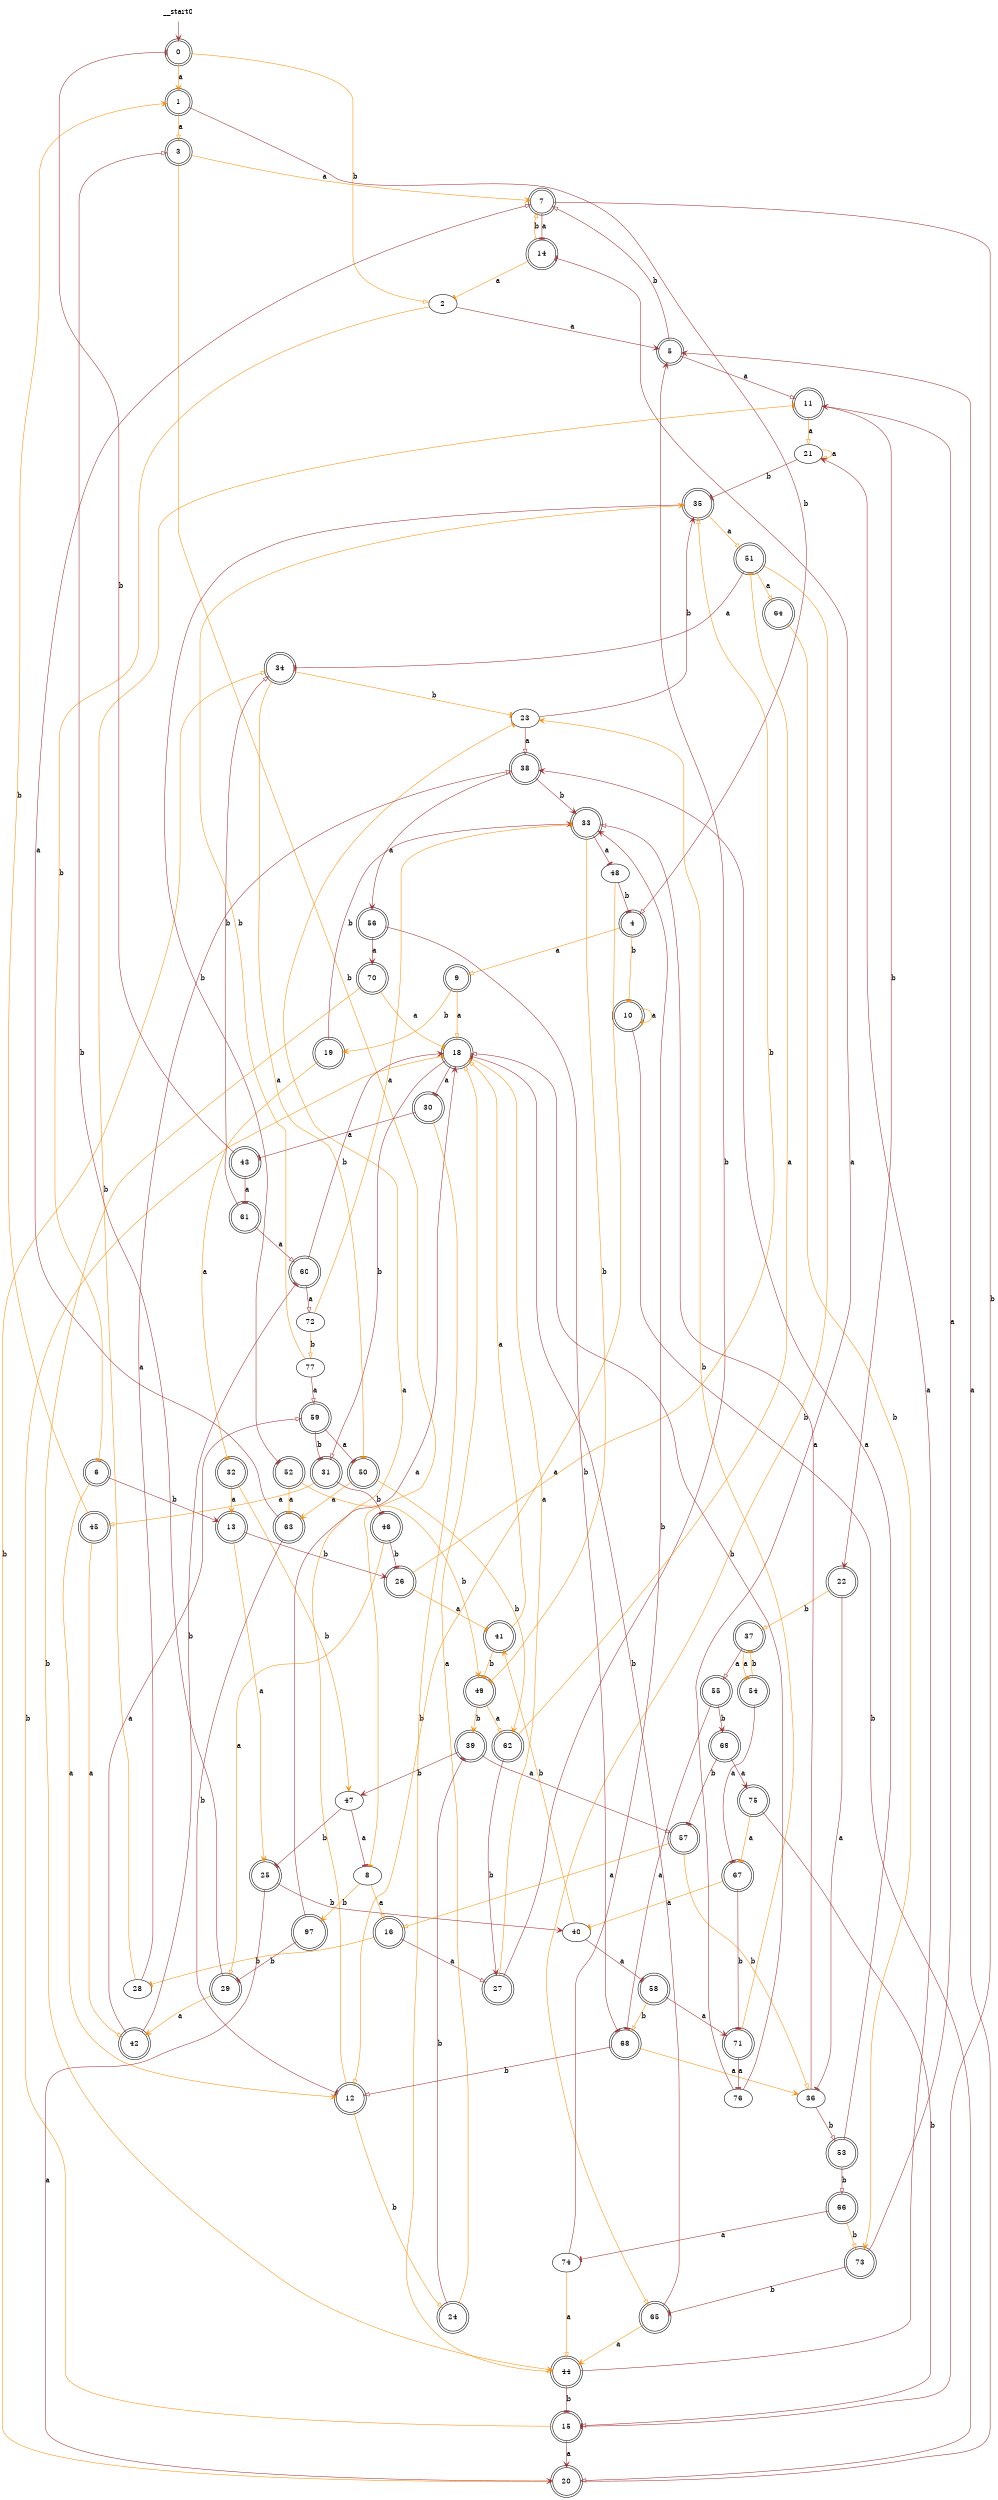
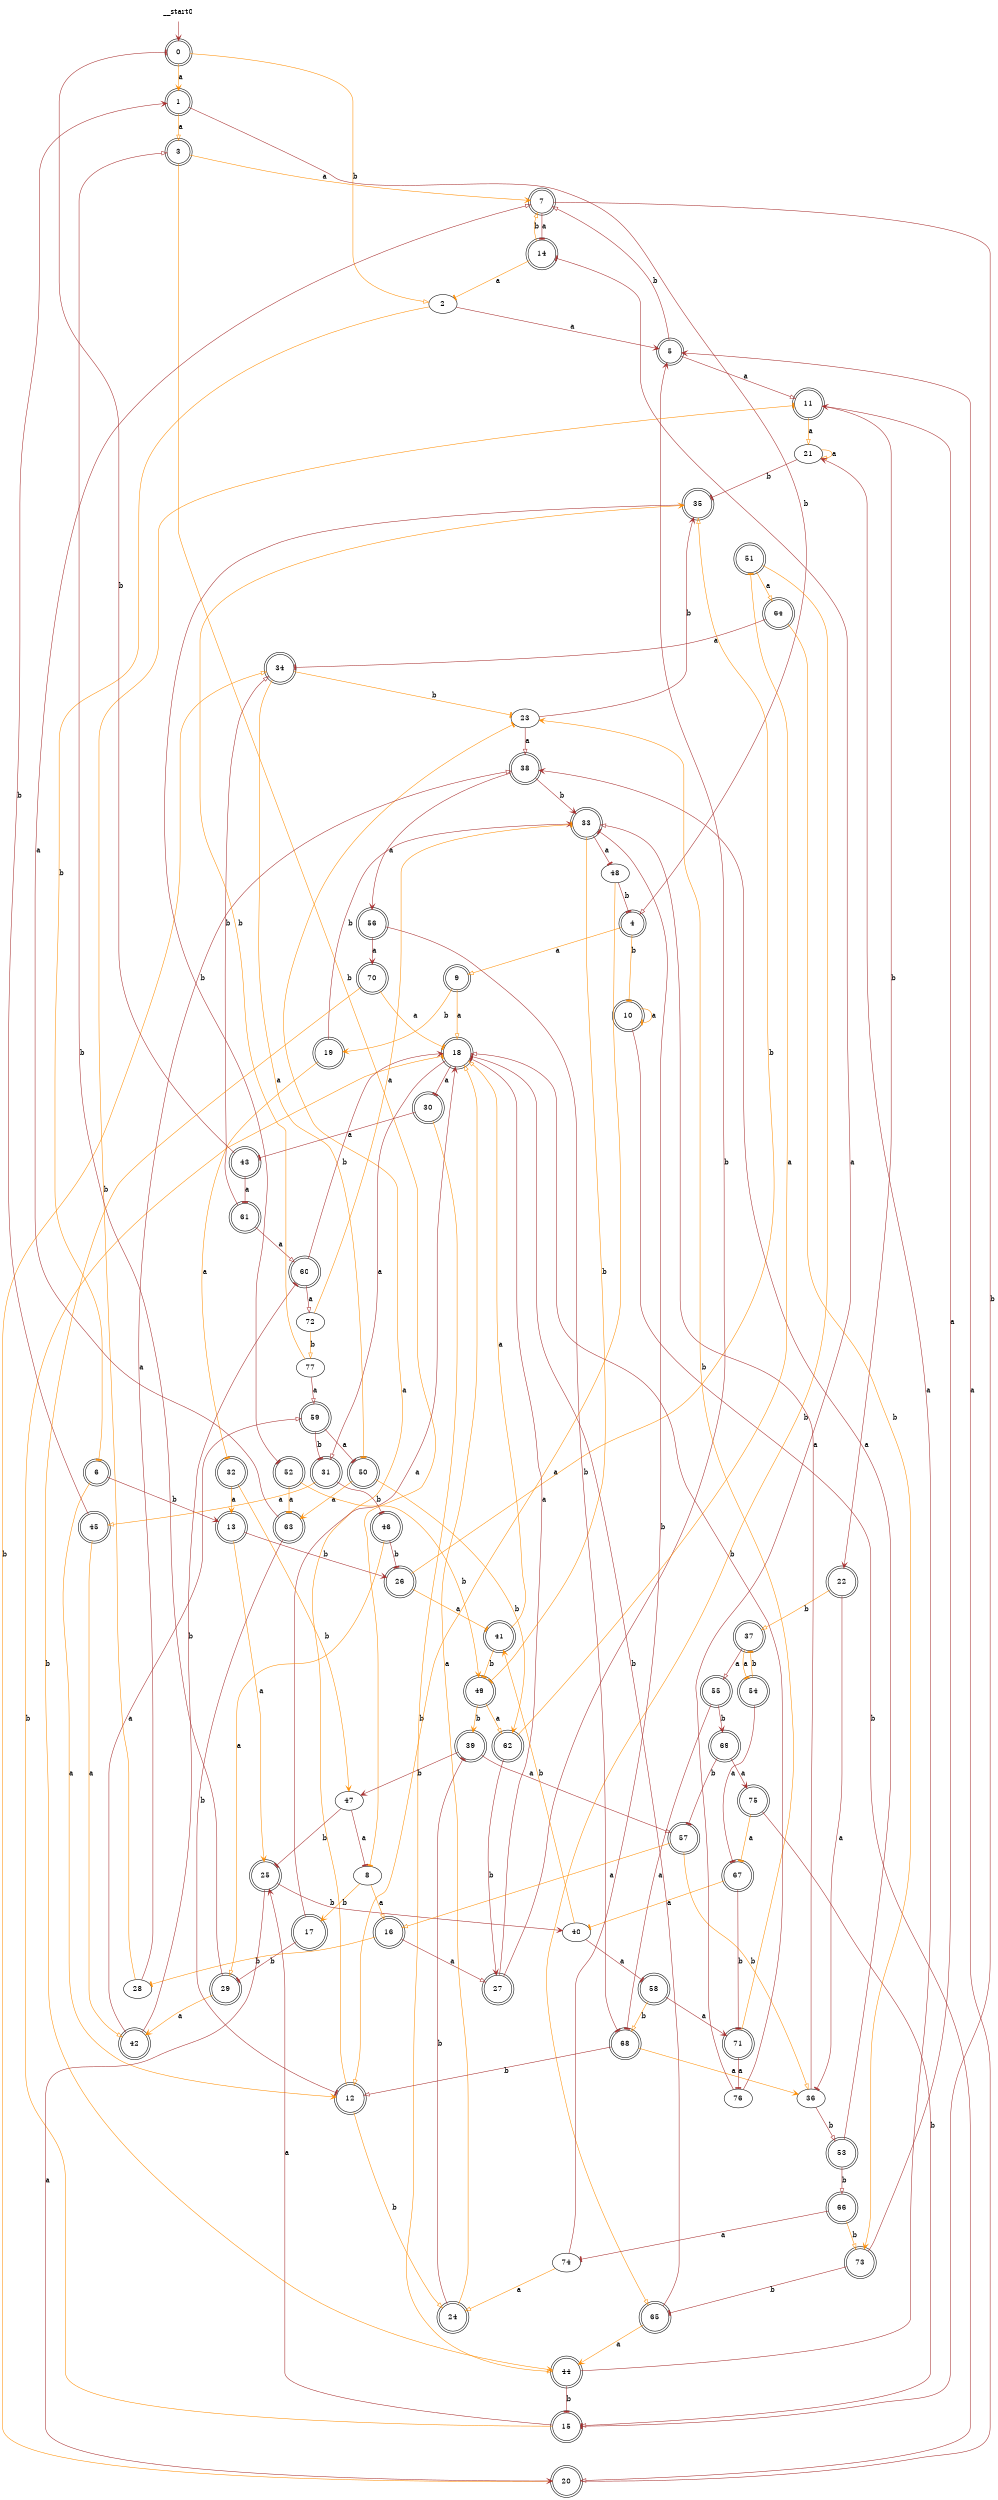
edge "35" -> "51": removed, label "a"
edge "51" -> "34": now "64" -> "34"
edge "45" -> "1": color darkorange -> brown
edge "18" -> "31": label "b" -> "a"
edge "27" -> "18": color darkorange -> brown
edge "74" -> "33": arrowhead vee -> tee
node "97": label "97" -> "17"
edge "74" -> "44": now "74" -> "24"
edge "15" -> "20": now "15" -> "25"
